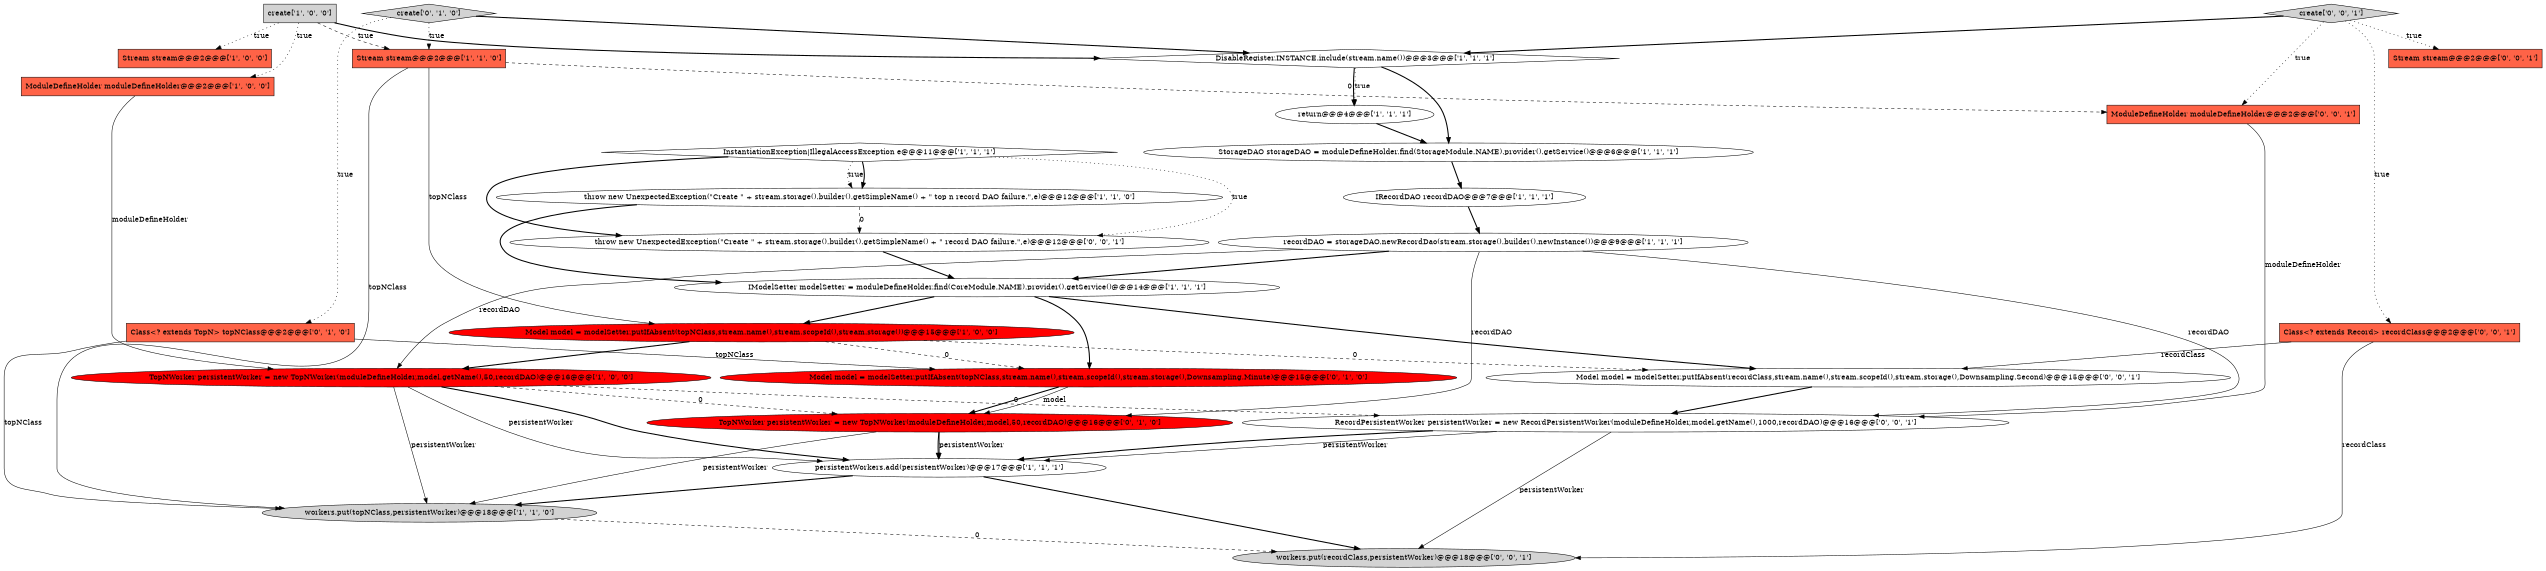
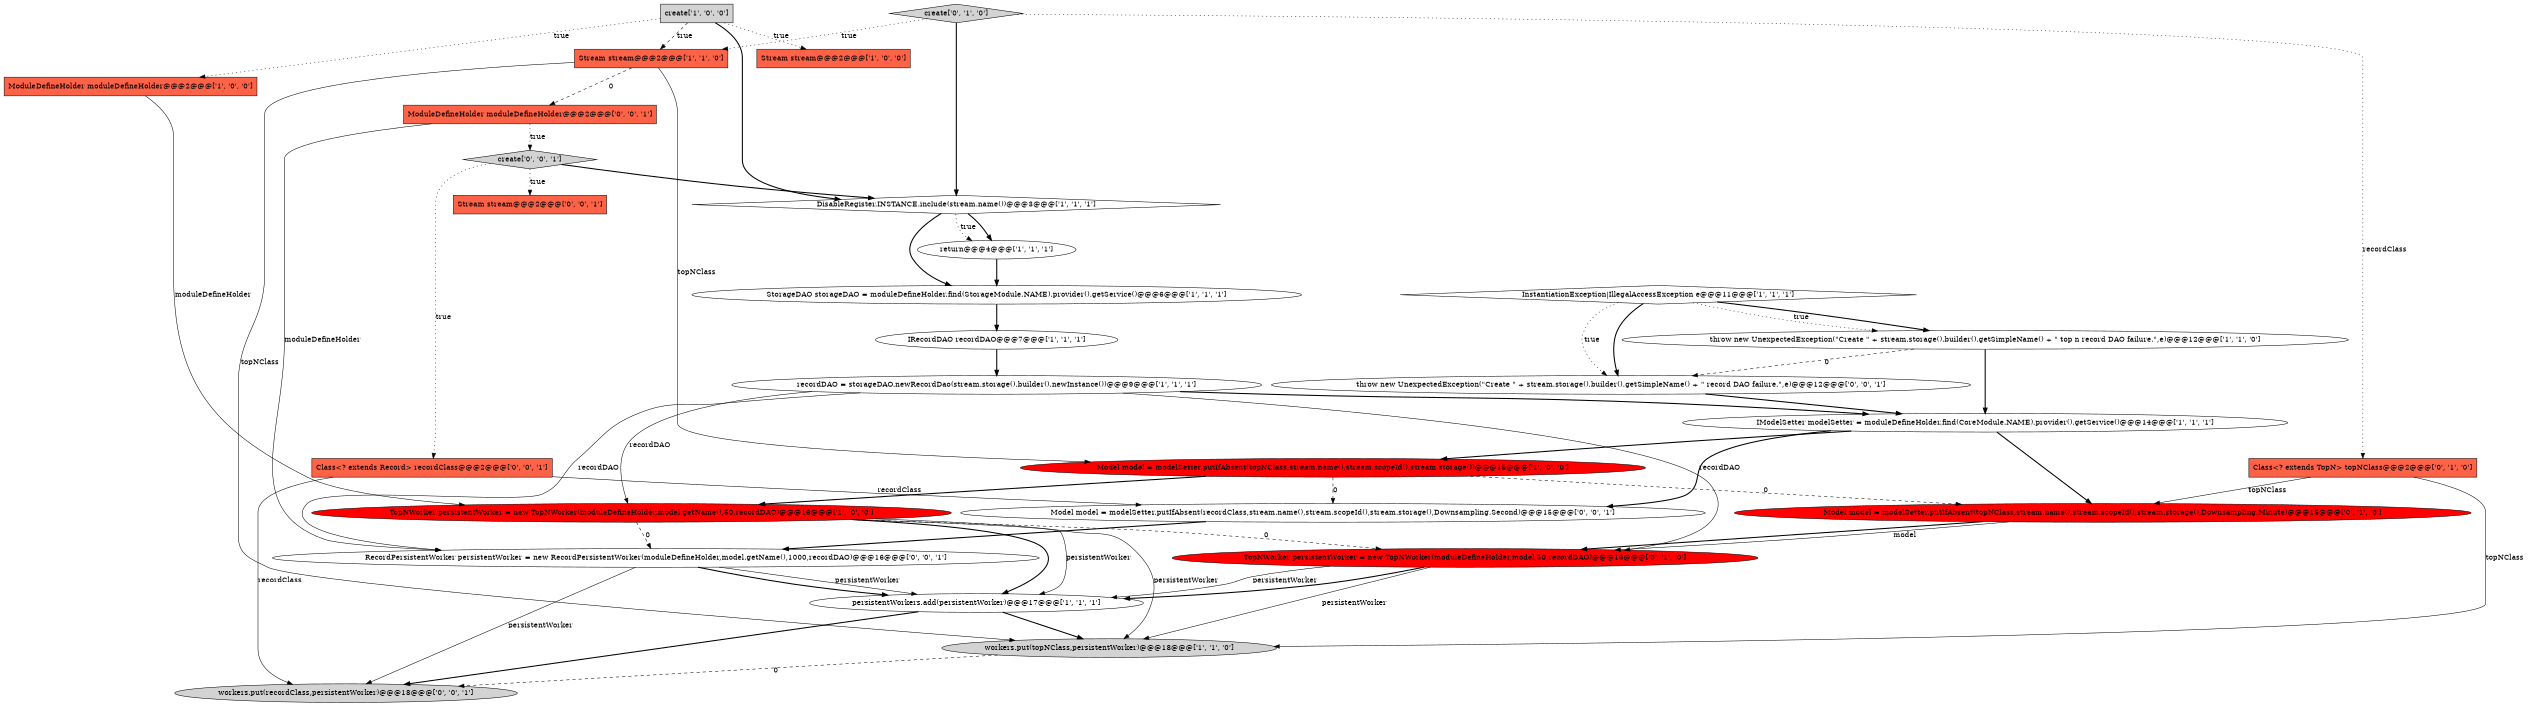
edge "create['0', '0', '1']" -> "ModuleDefineHolder moduleDefineHolder@@@2@@@['0', '0', '1']": reversed
edge "create['0', '1', '0']" -> "Class<? extends TopN> topNClass@@@2@@@['0', '1', '0']": label "true" -> "recordClass"
